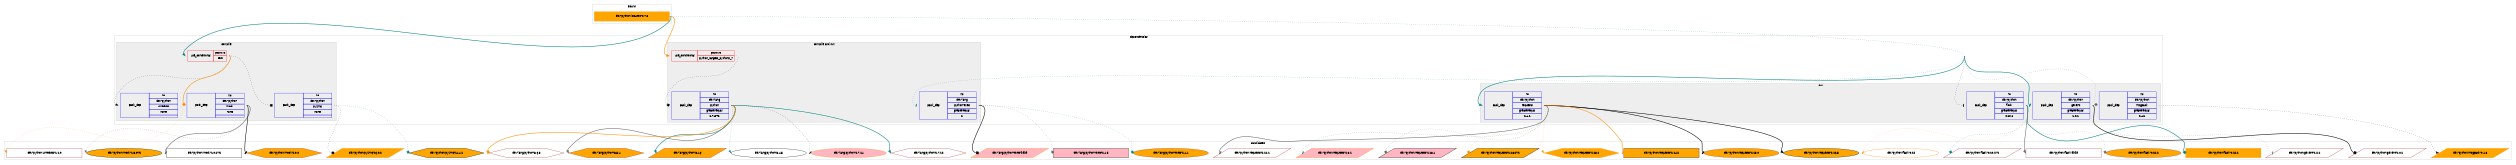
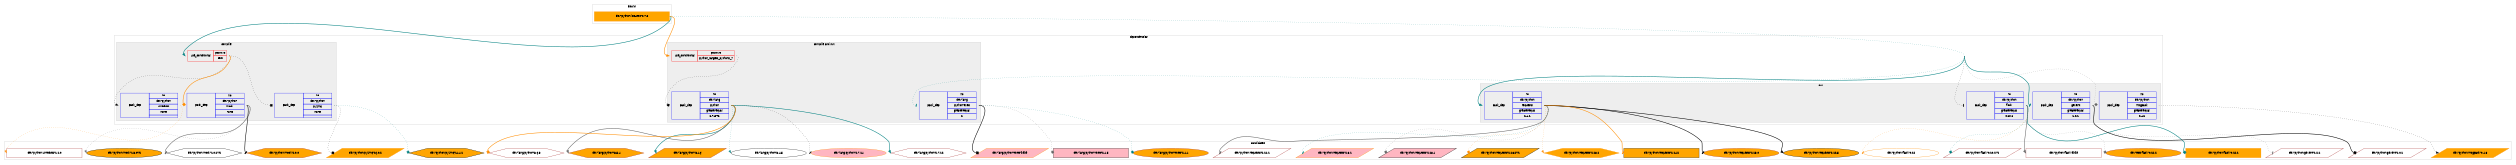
node "dev-python/mock-1.0.1-r2": shape box -> hexagon
node "dev-python/flask-0.12.2": label "dev-python/flask-0.12.2" -> "dev-test/flask-0.12.2"
